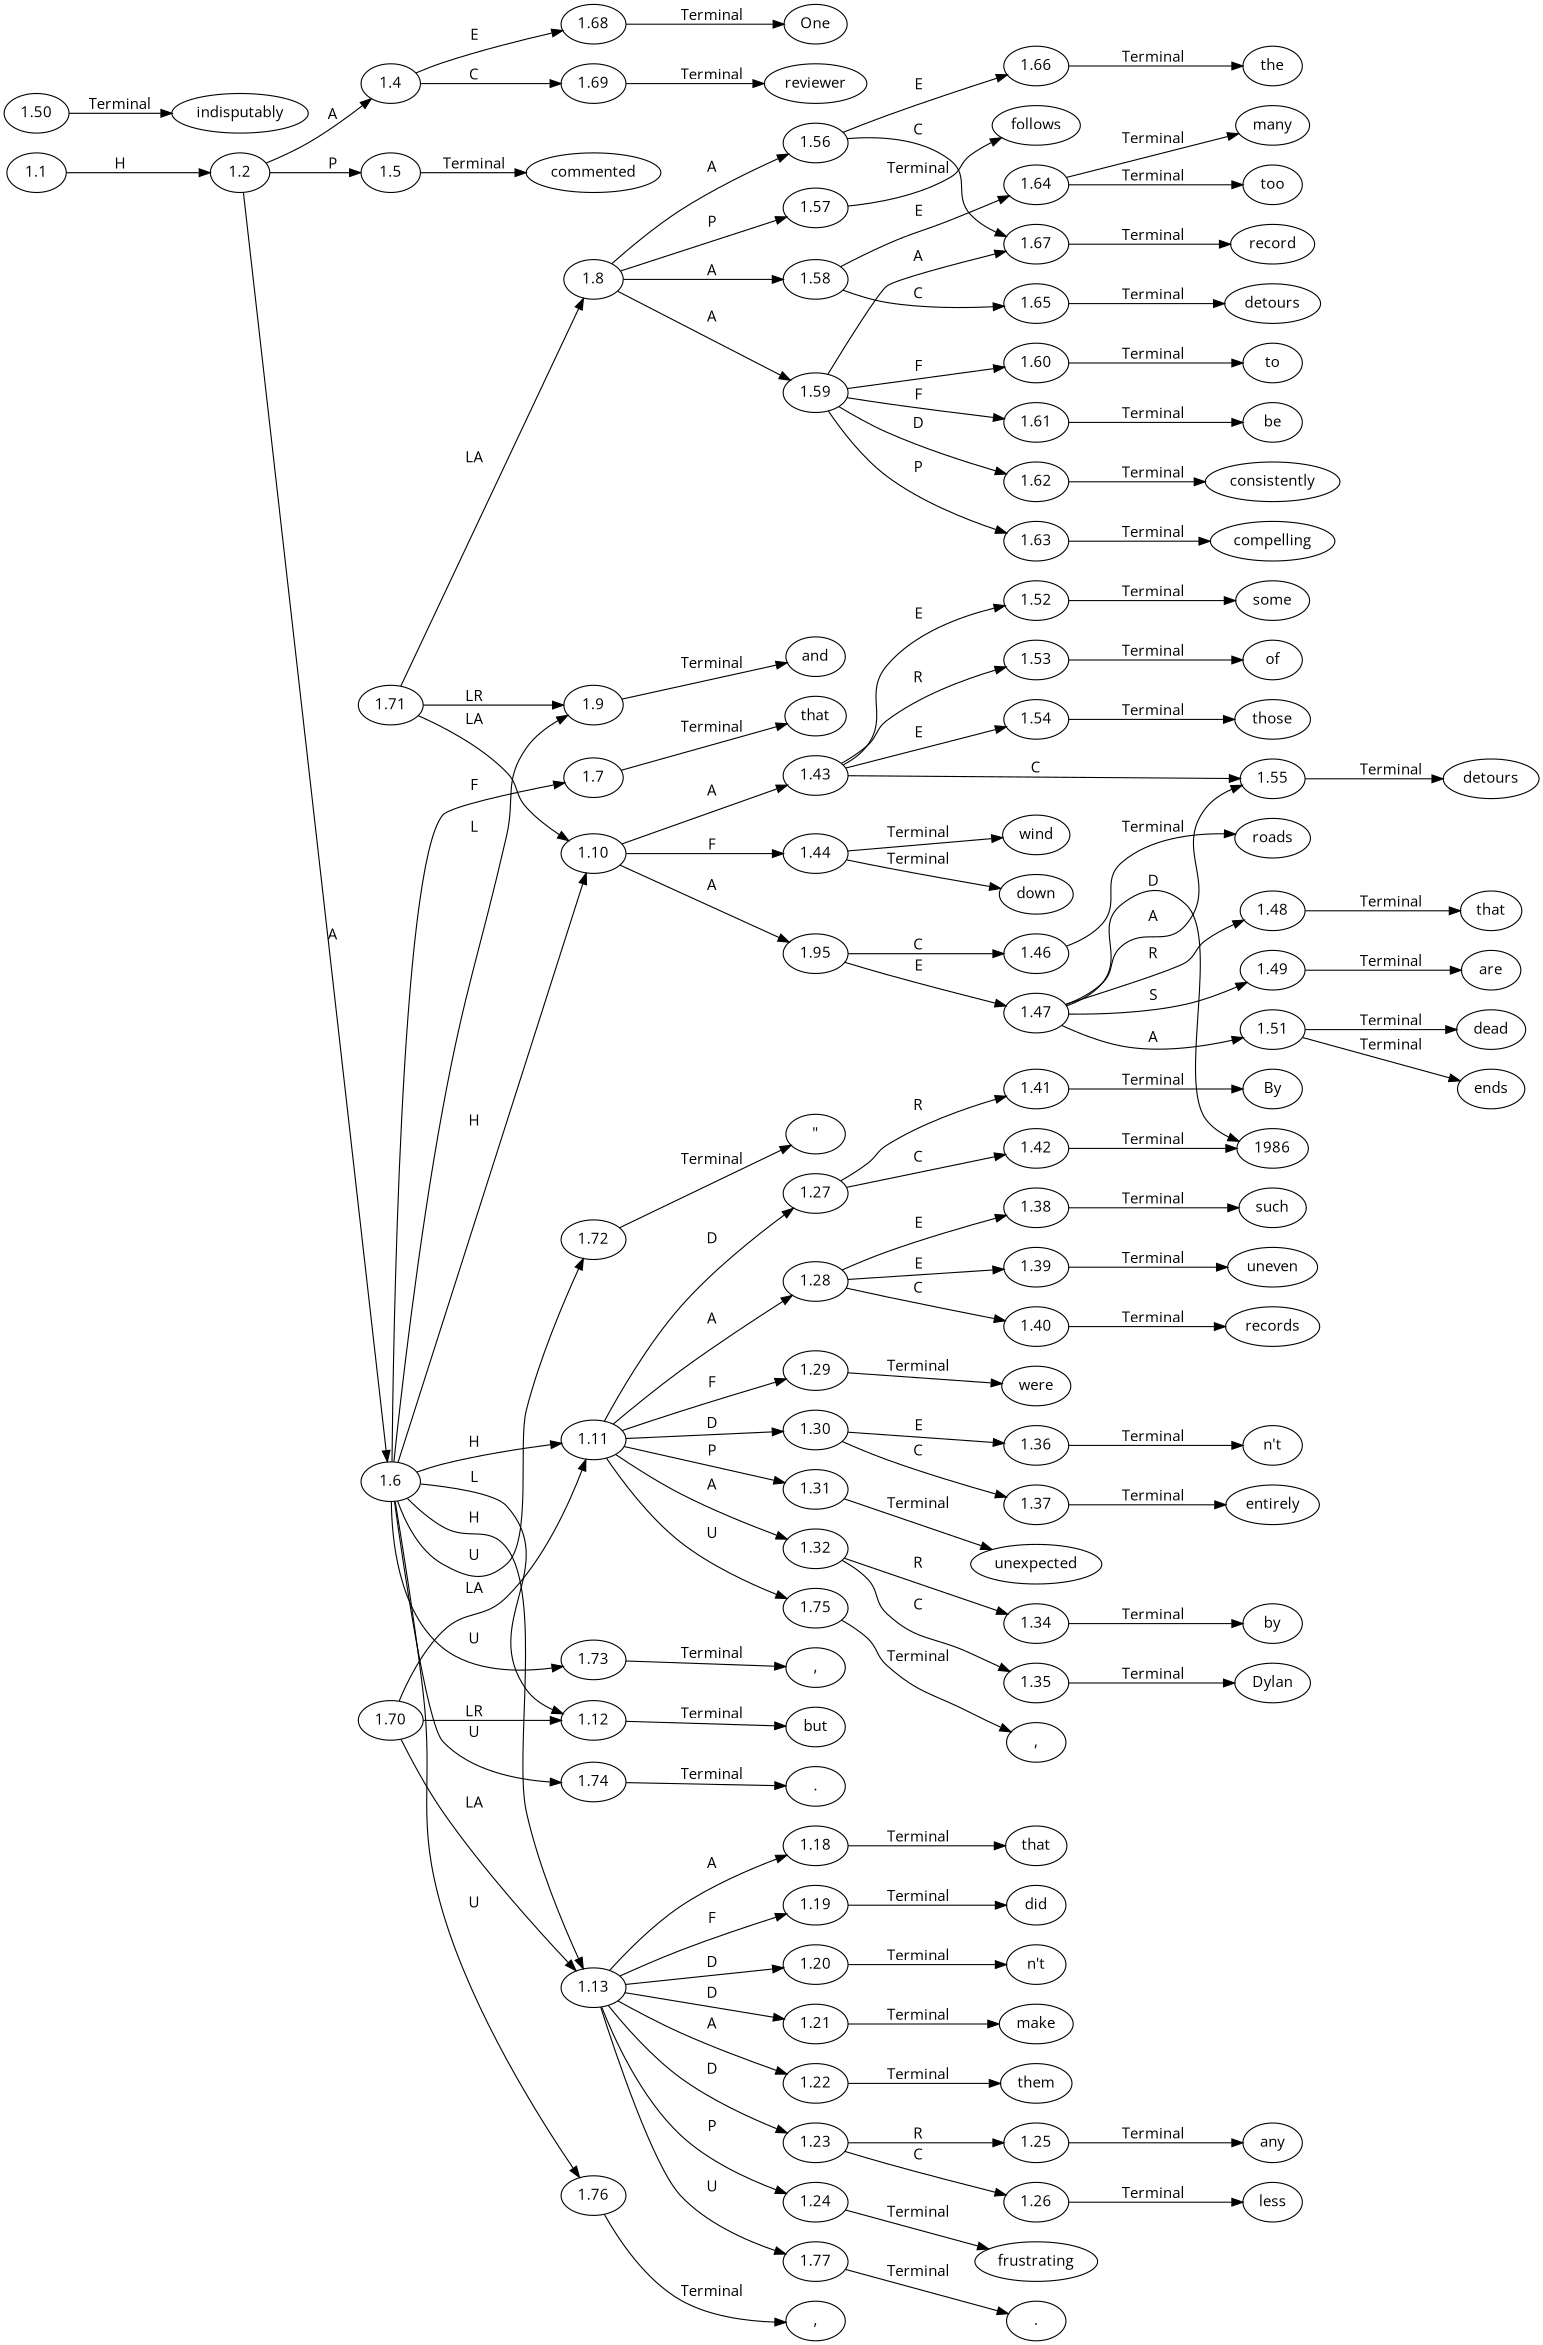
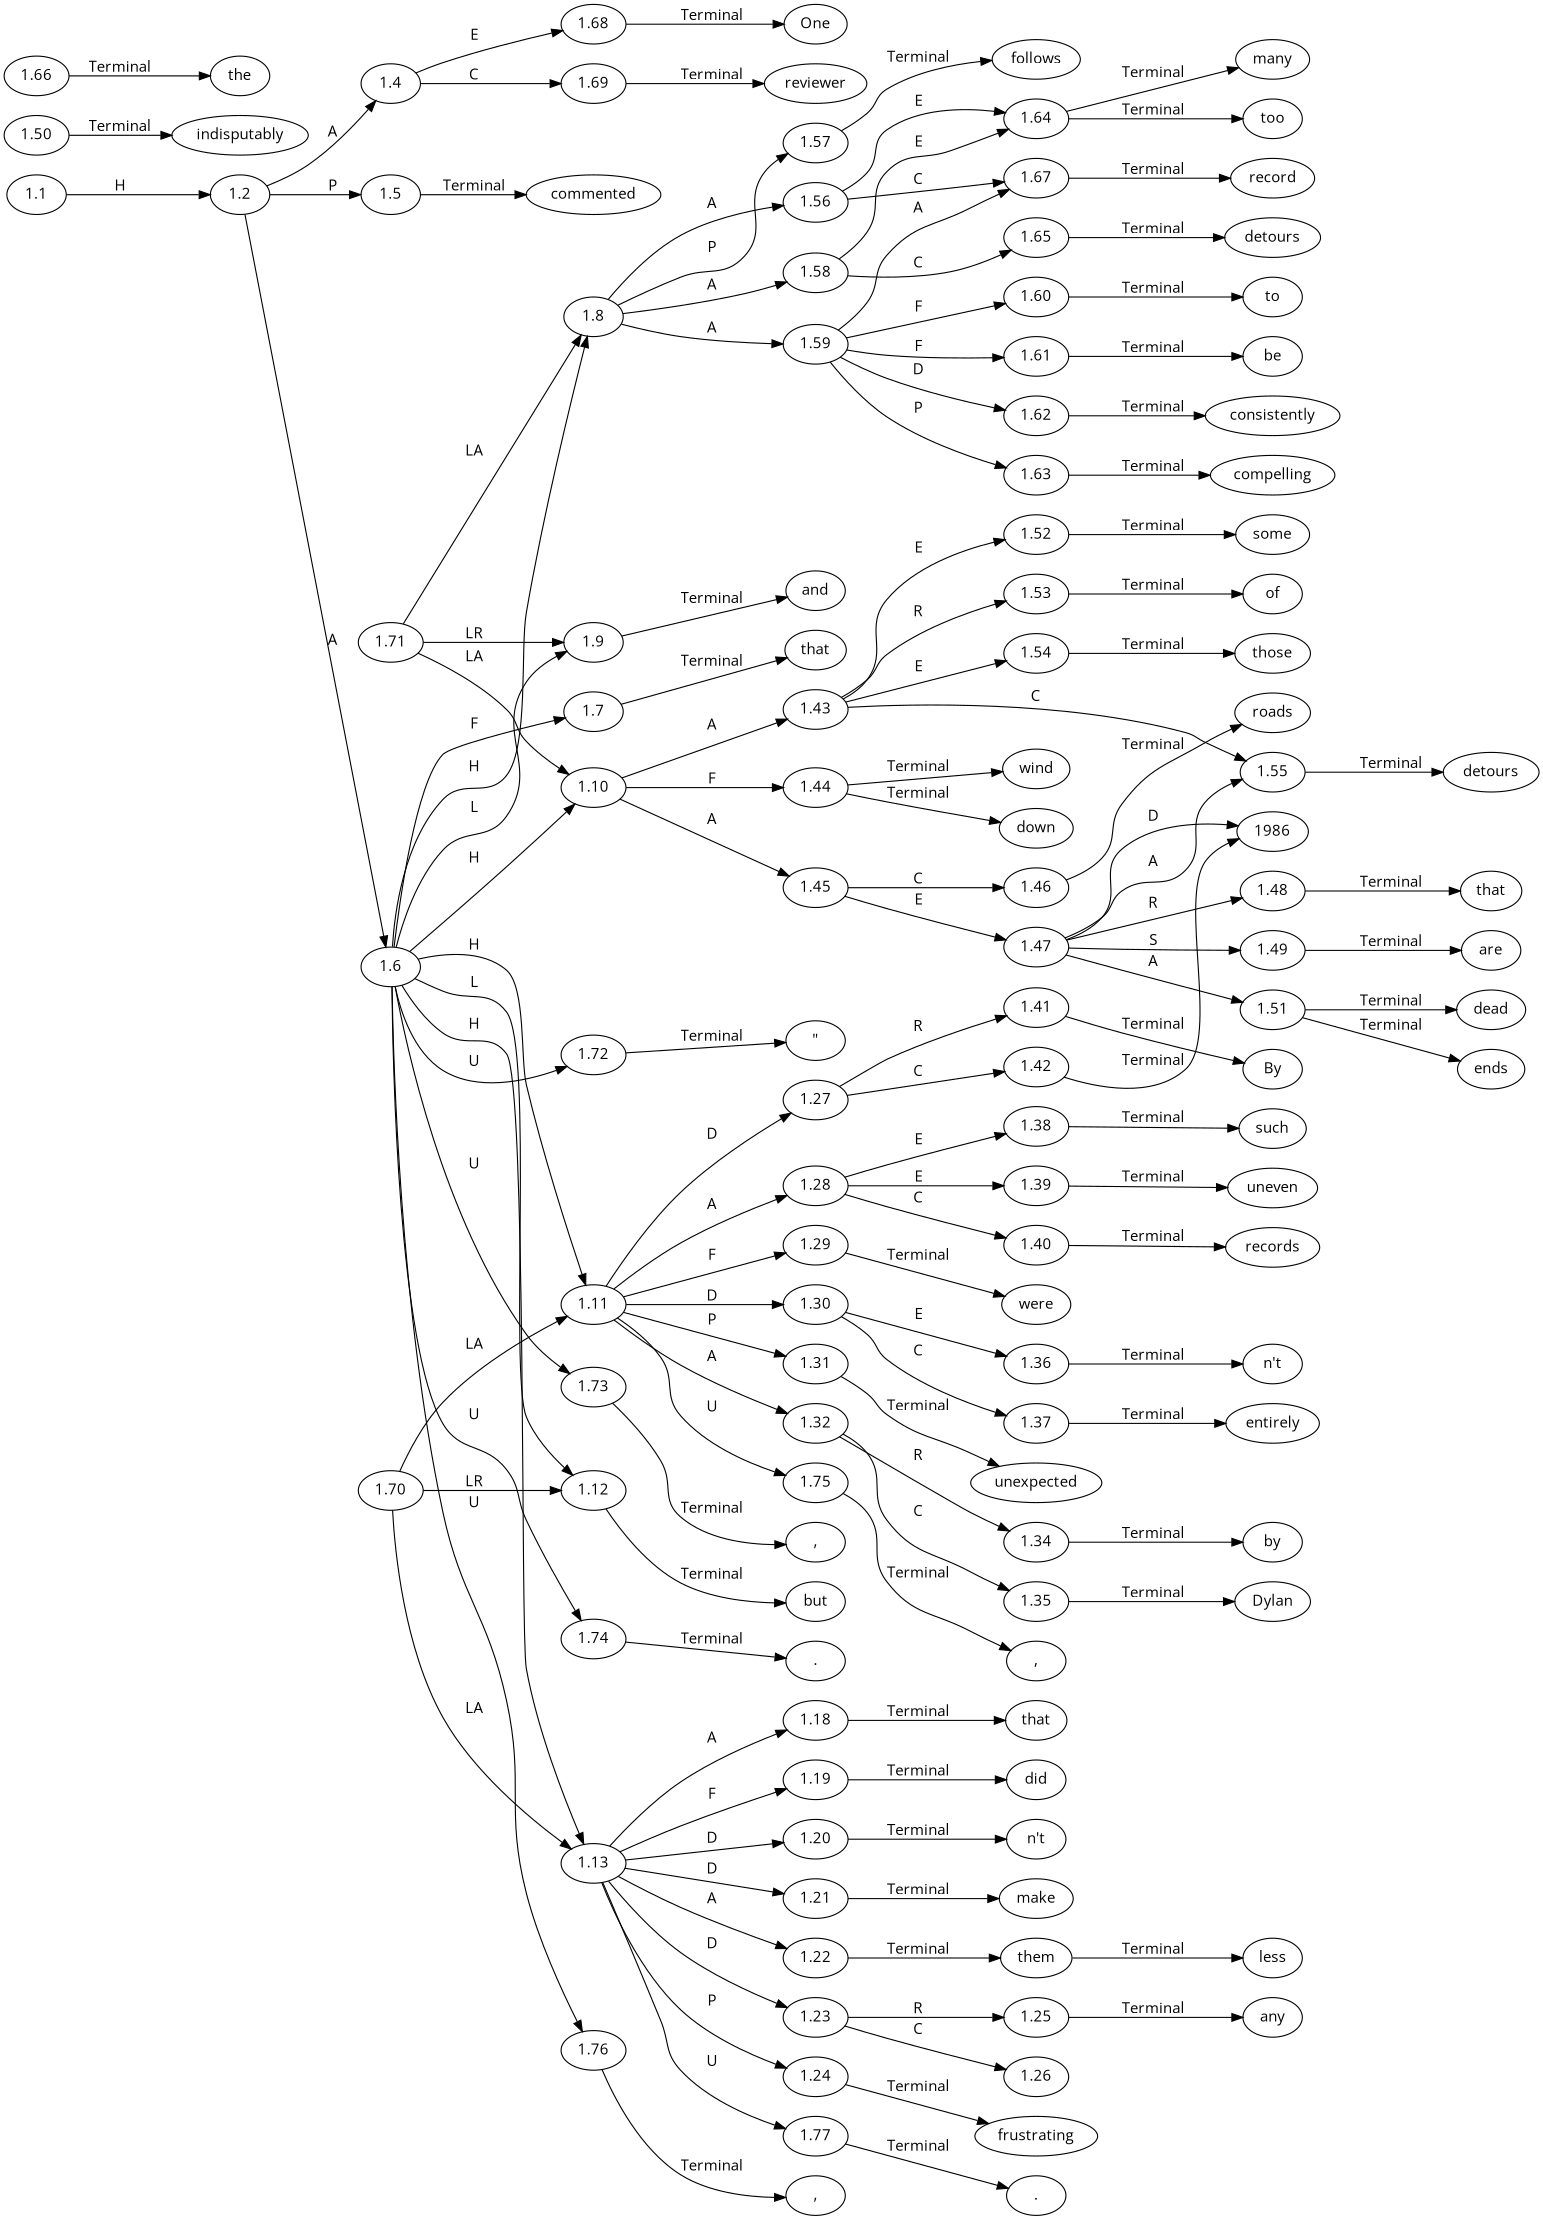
edge "1.56" -> "1.66": now "1.56" -> "1.64"
edge "1.6" -> "1.8": added, label "H"
node "1.95": label "1.95" -> "1.45"
edge "1.26" -> "less": now "them" -> "less"
